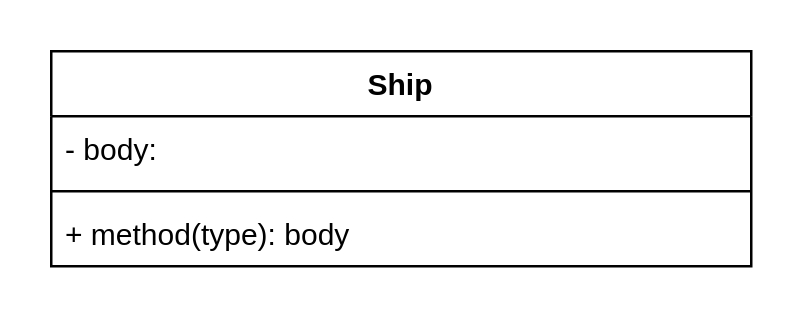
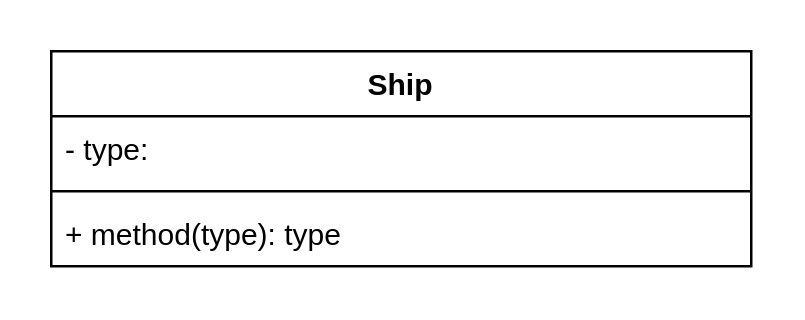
node "- body:": label "- body:" -> "- type:"
node "+ method(type): body": label "+ method(type): body" -> "+ method(type): type"
